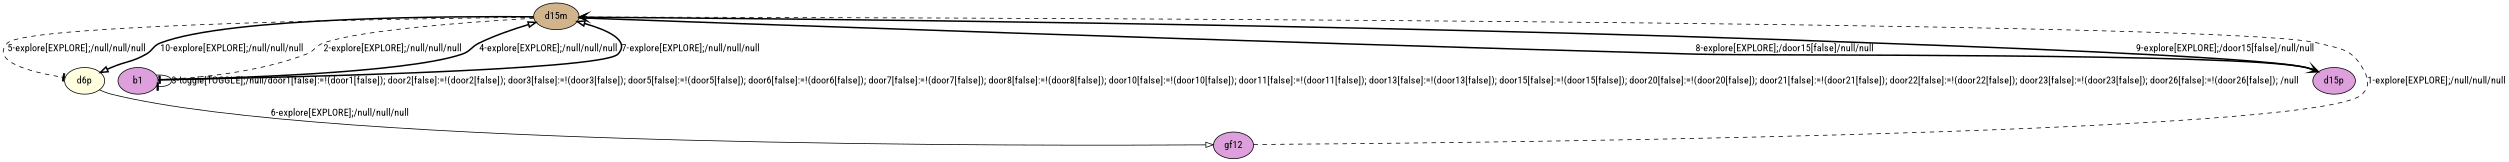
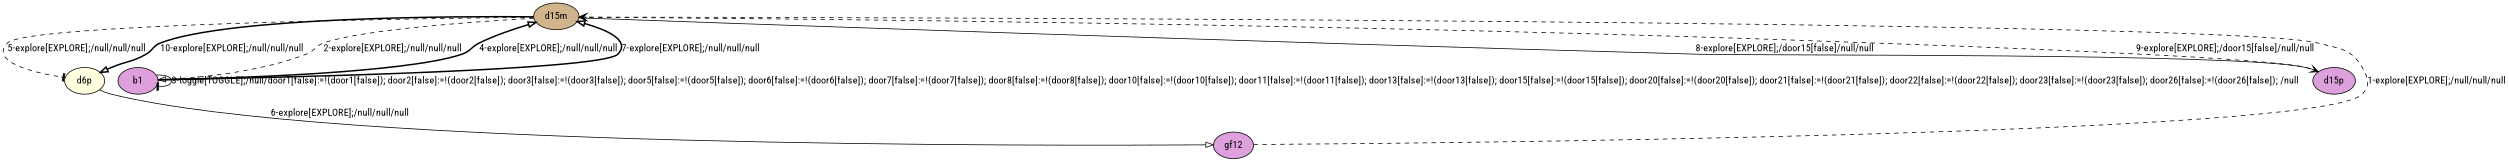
edge "d15p" -> "d15m": style bold -> dashed
edge "d15m" -> "b1": arrowhead tee -> onormal
edge "d15m" -> "d15p": style bold -> solid
